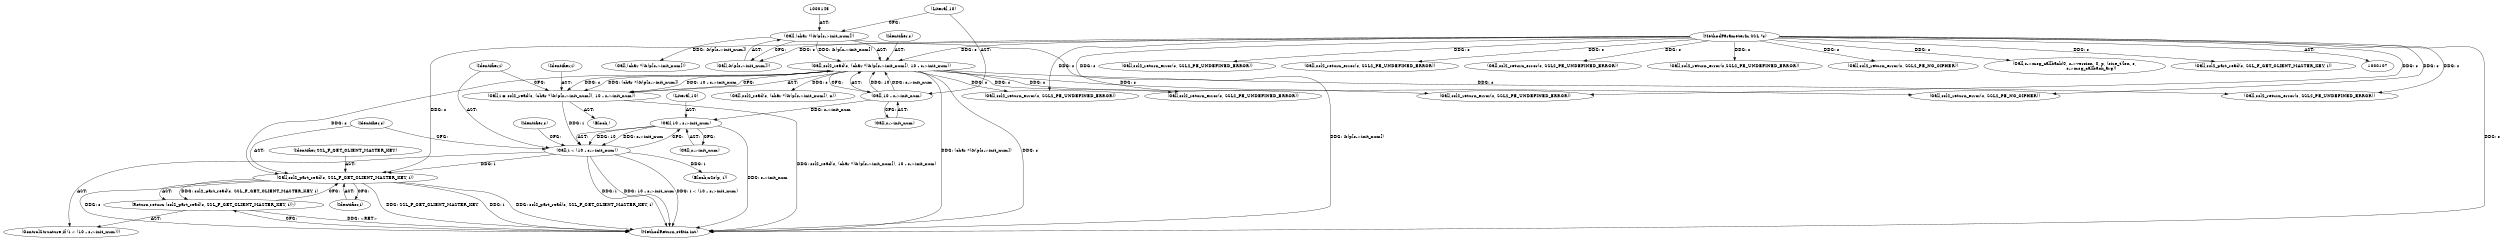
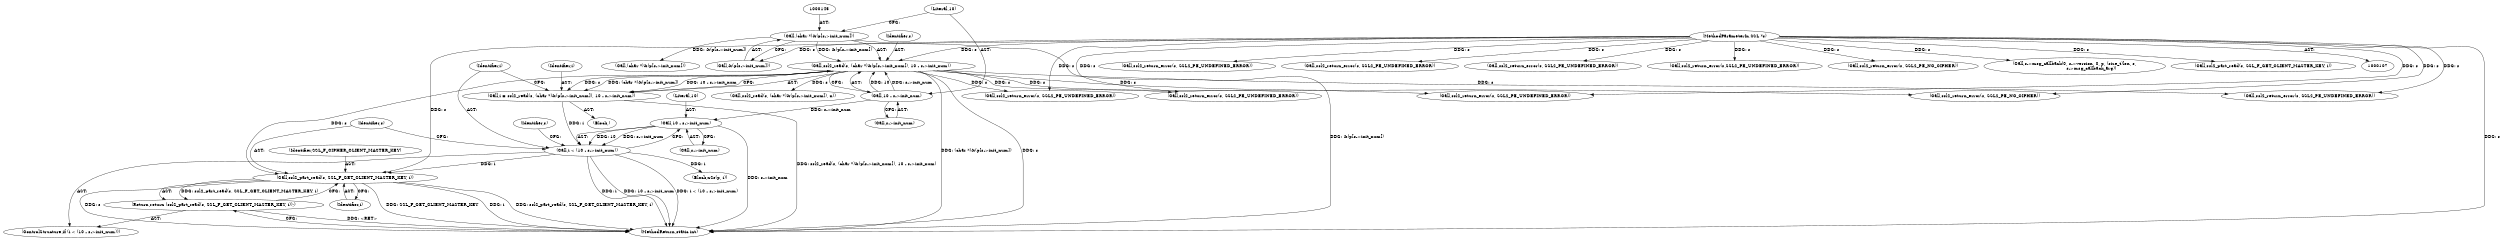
node "(Identifier,SSL_F_GET_CLIENT_MASTER_KEY)": label "(Identifier,SSL_F_GET_CLIENT_MASTER_KEY)" -> "(Identifier,SSL_F_CIPHER_CLIENT_MASTER_KEY)"
